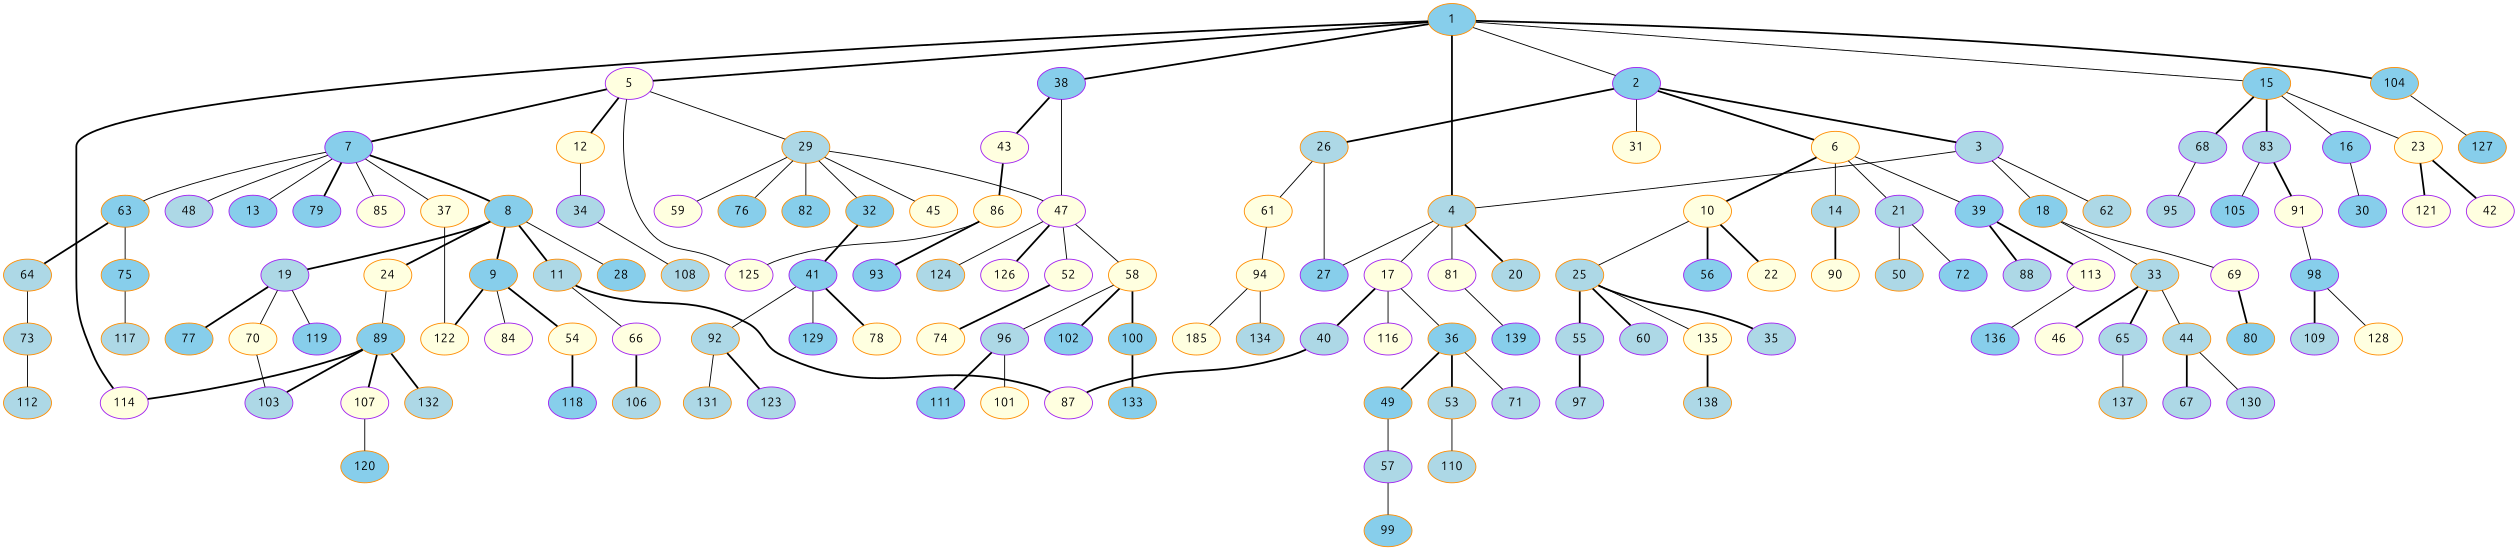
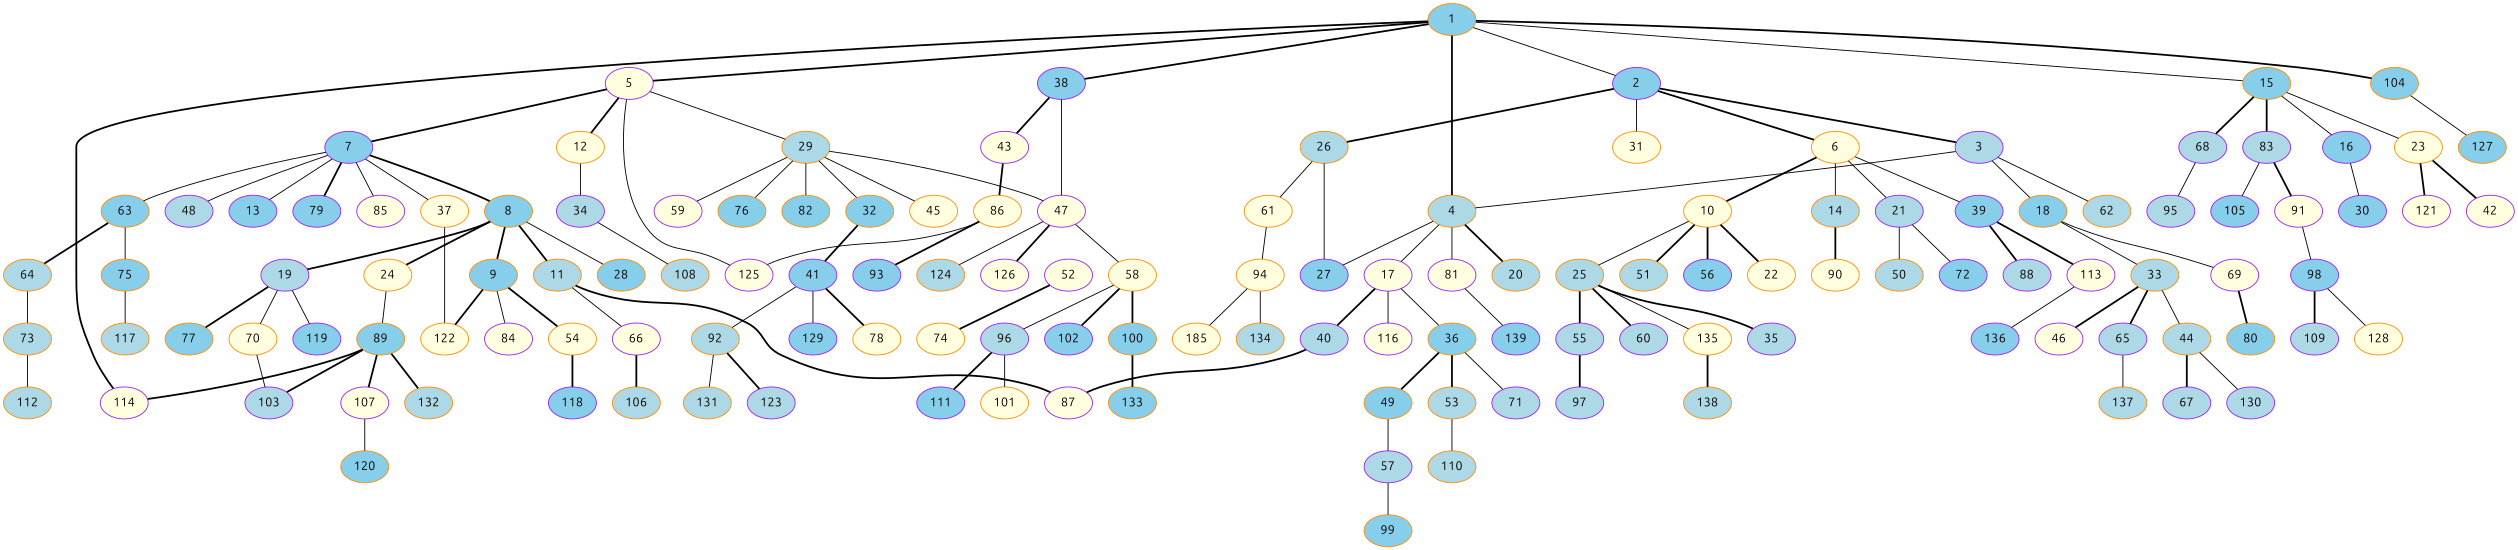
edge "47" -- "52": removed
node "51": added
